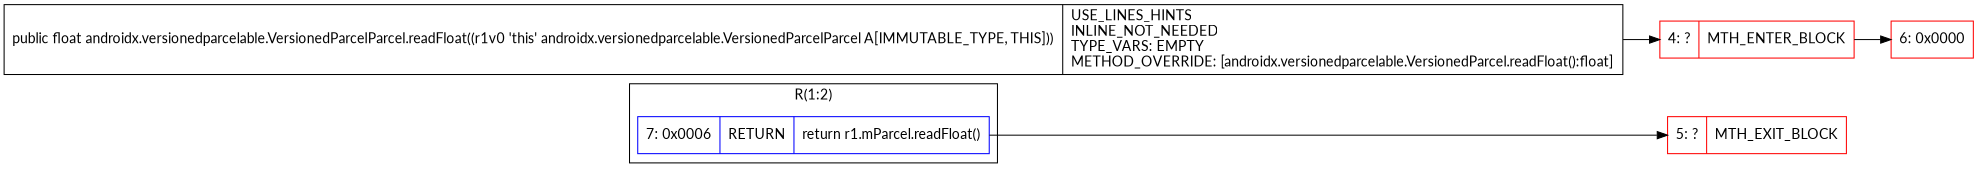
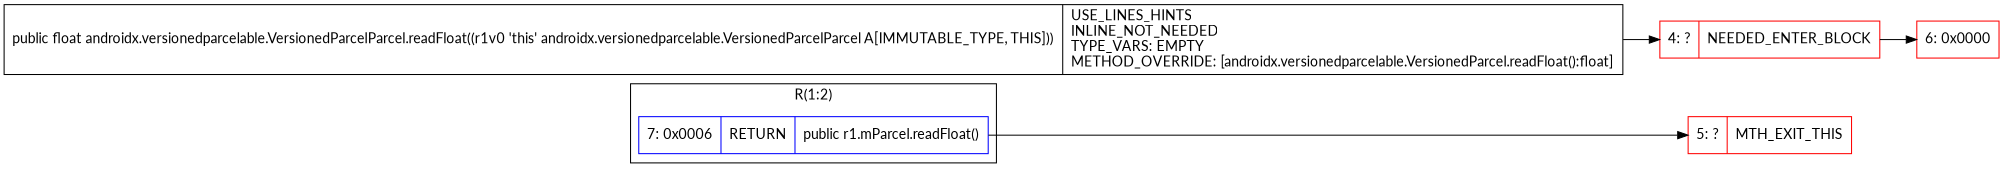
node "4: ?": text "MTH_ENTER_BLOCK" -> "NEEDED_ENTER_BLOCK"
node "7: 0x0006": text "return r1.mParcel.readFloat()" -> "public r1.mParcel.readFloat()"
node "5: ?": text "MTH_EXIT_BLOCK" -> "MTH_EXIT_THIS"
